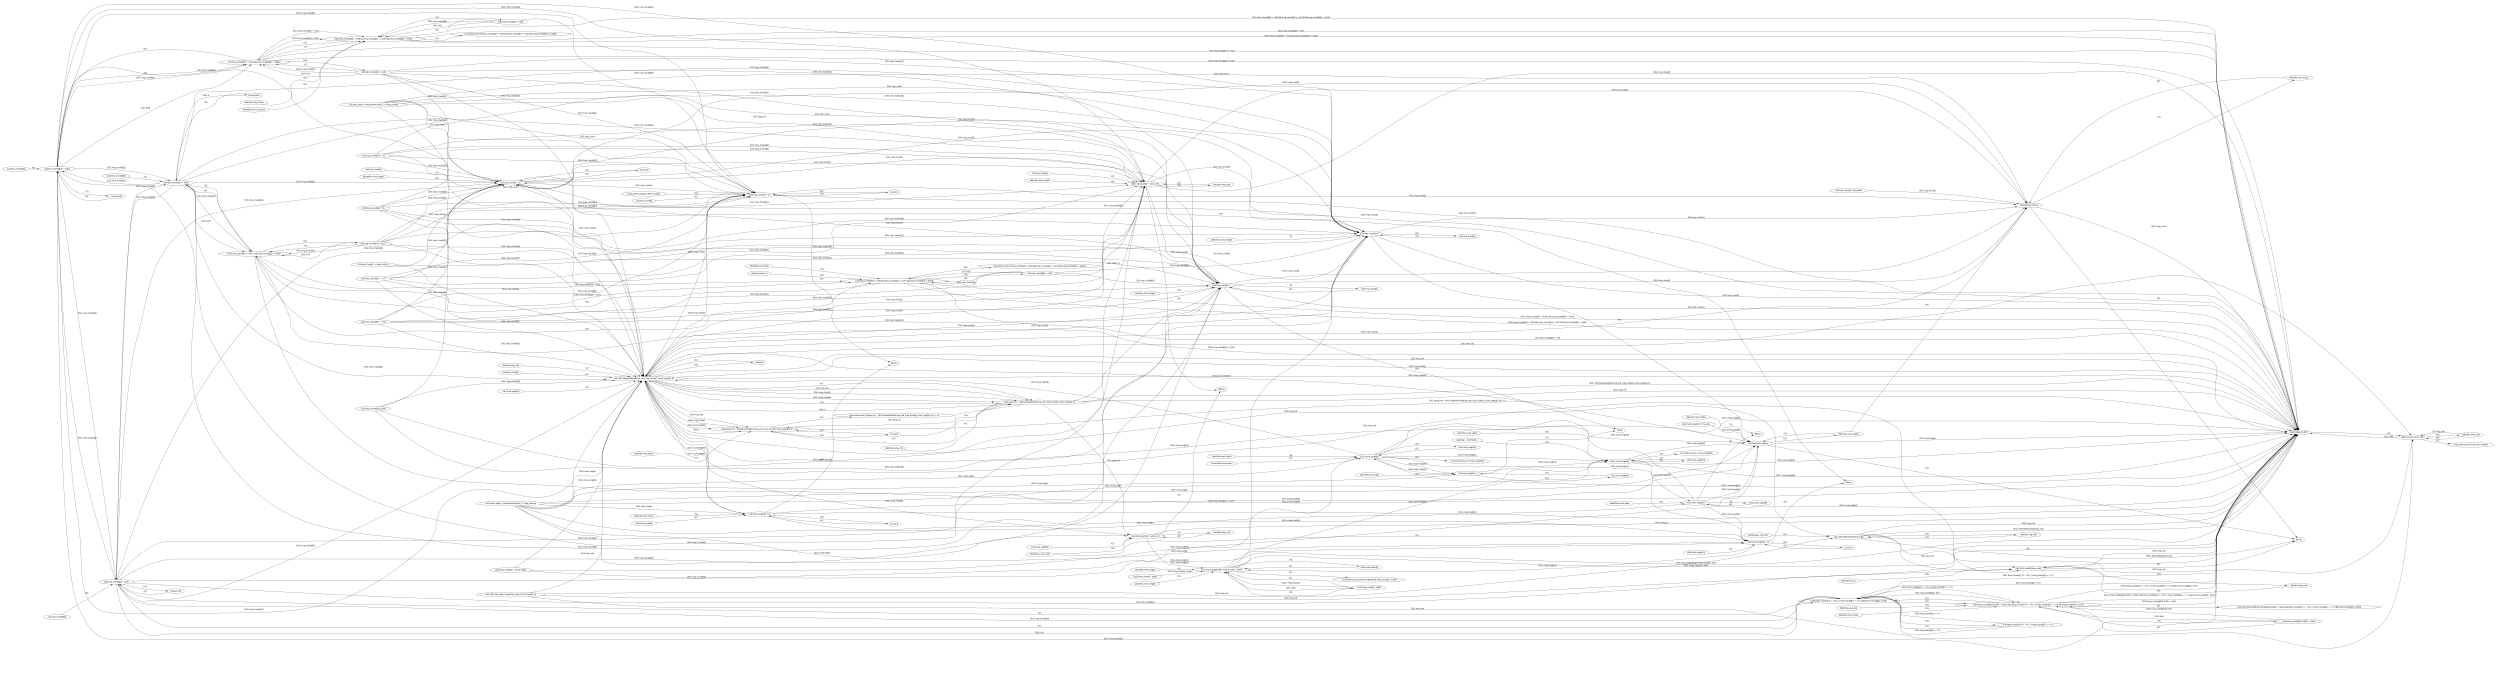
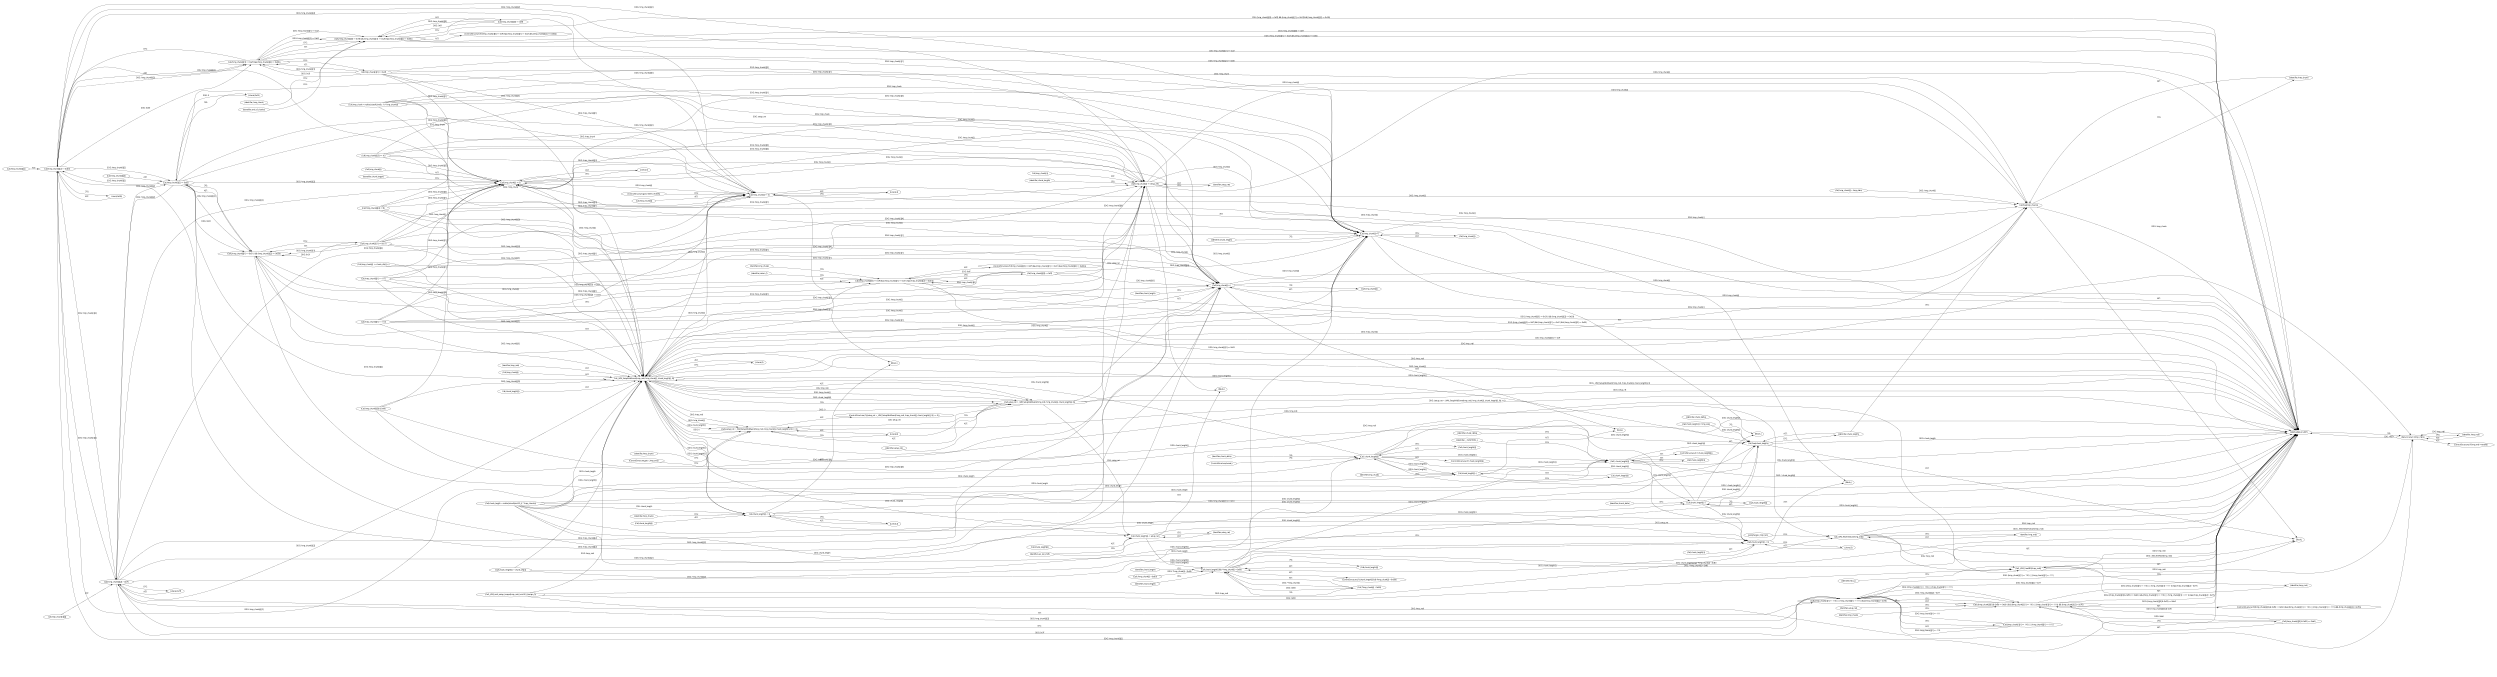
node "(ControlStructure,goto _hmp_end;)": added
edge "(Call,_WM_midi_setup_tempo(hmp_mdi, (uint32_t)tempo_f))" -> "(Call,_WM_freeMDI(hmp_mdi))": label "DDG: hmp_mdi" -> "DDG: 0x80"
edge "(Call,hmp_chunk[i][2] > 0x7f)" -> "(MethodReturn,RET)": removed, label "DDG: hmp_chunk[i][2]"
